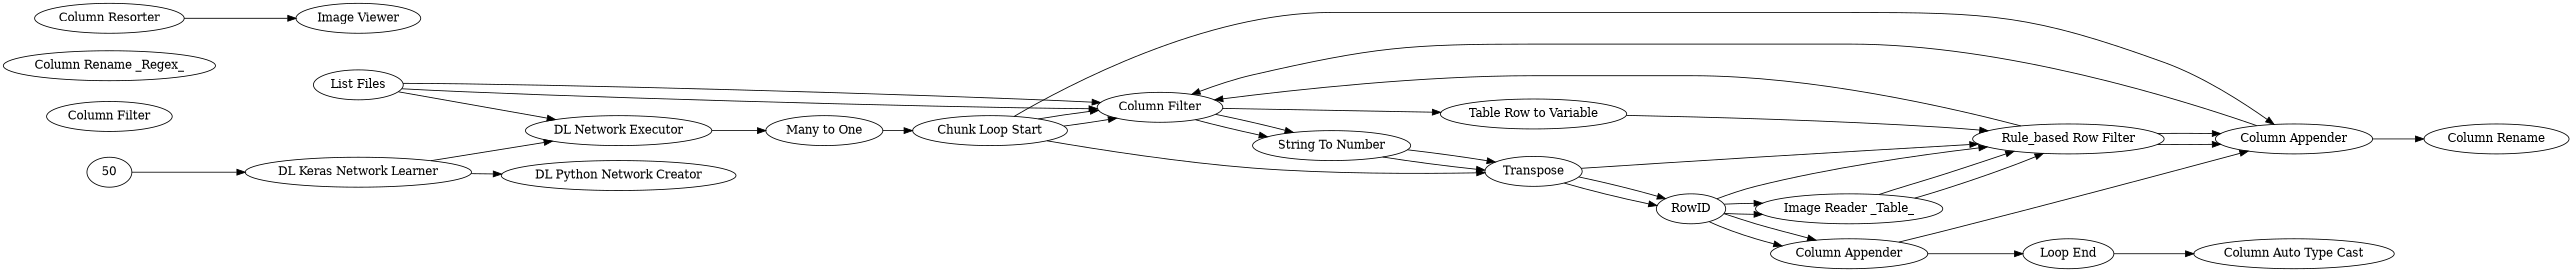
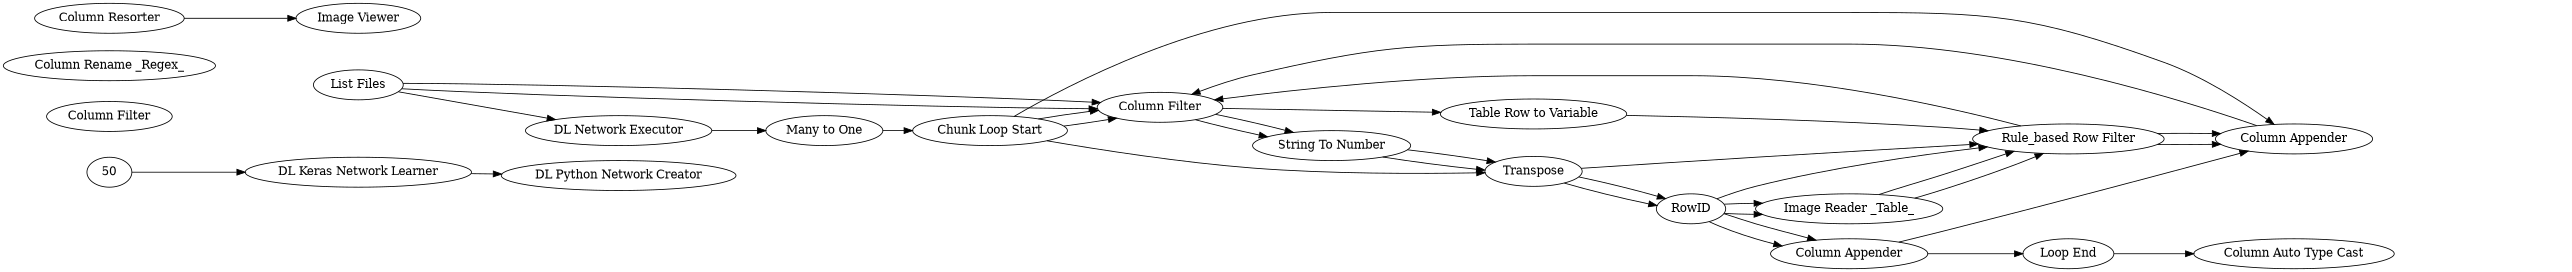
node "Column Rename": removed
edge "DL Keras Network Learner" -> "DL Network Executor": removed
